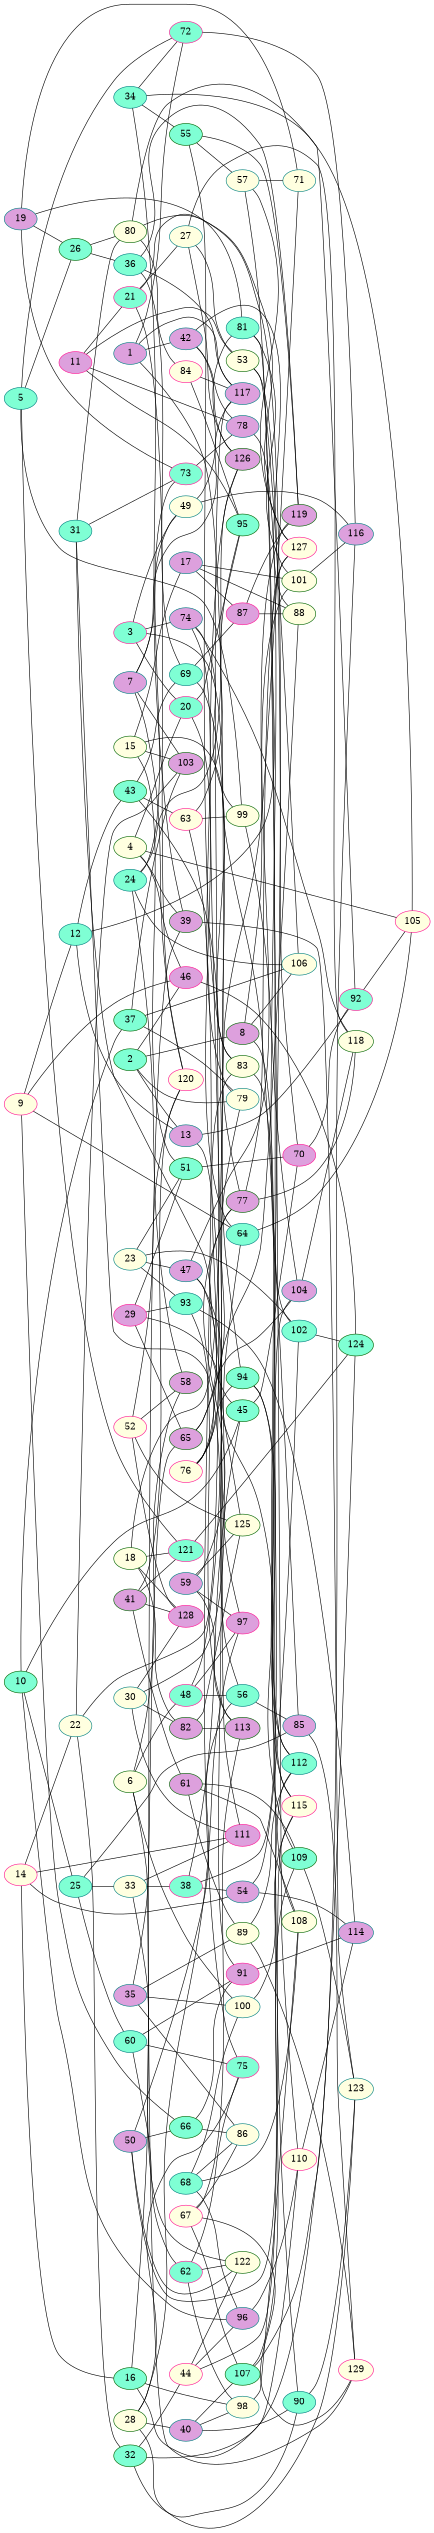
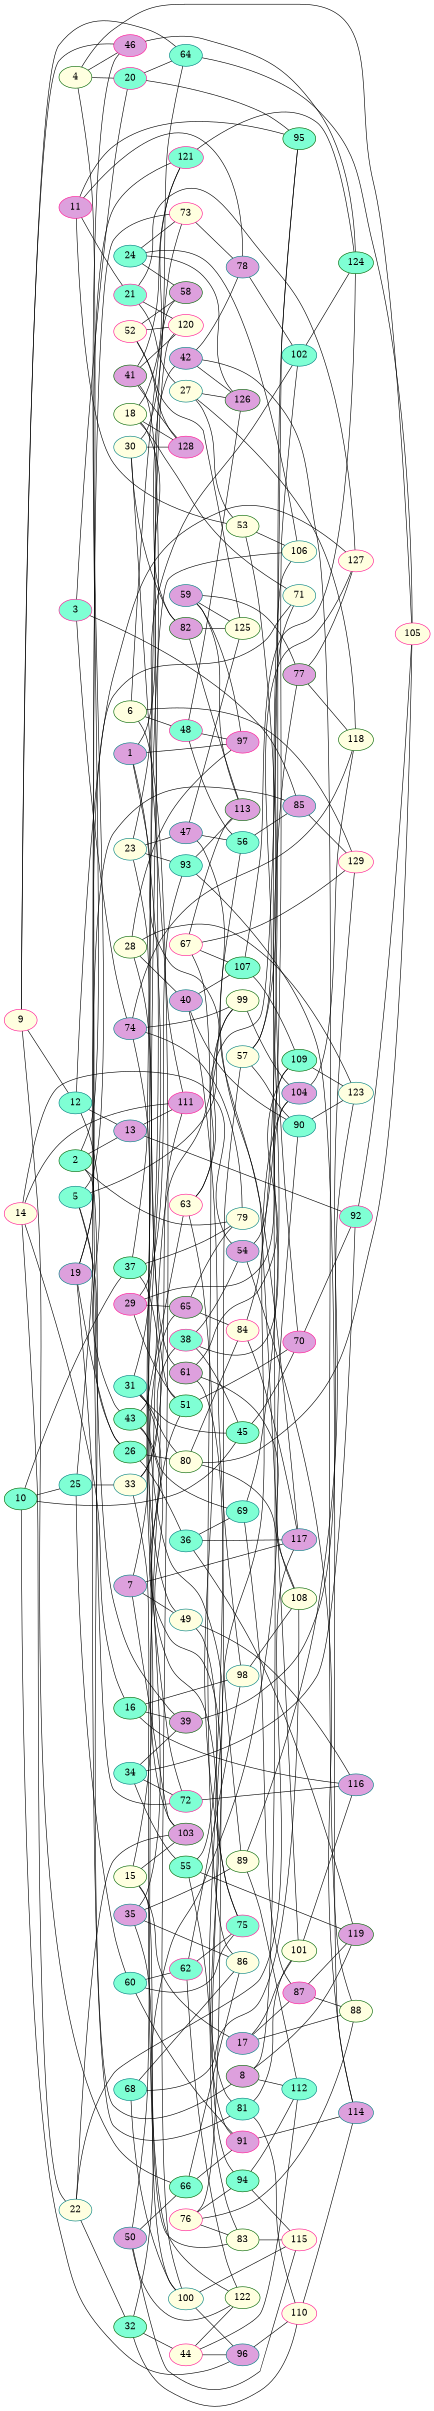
node "73": fillcolor aquamarine -> lightyellow
edge "49" -- "3": now "49" -- "74"
edge "77" -- "65": now "84" -- "65"
edge "68" -- "96": now "100" -- "96"
